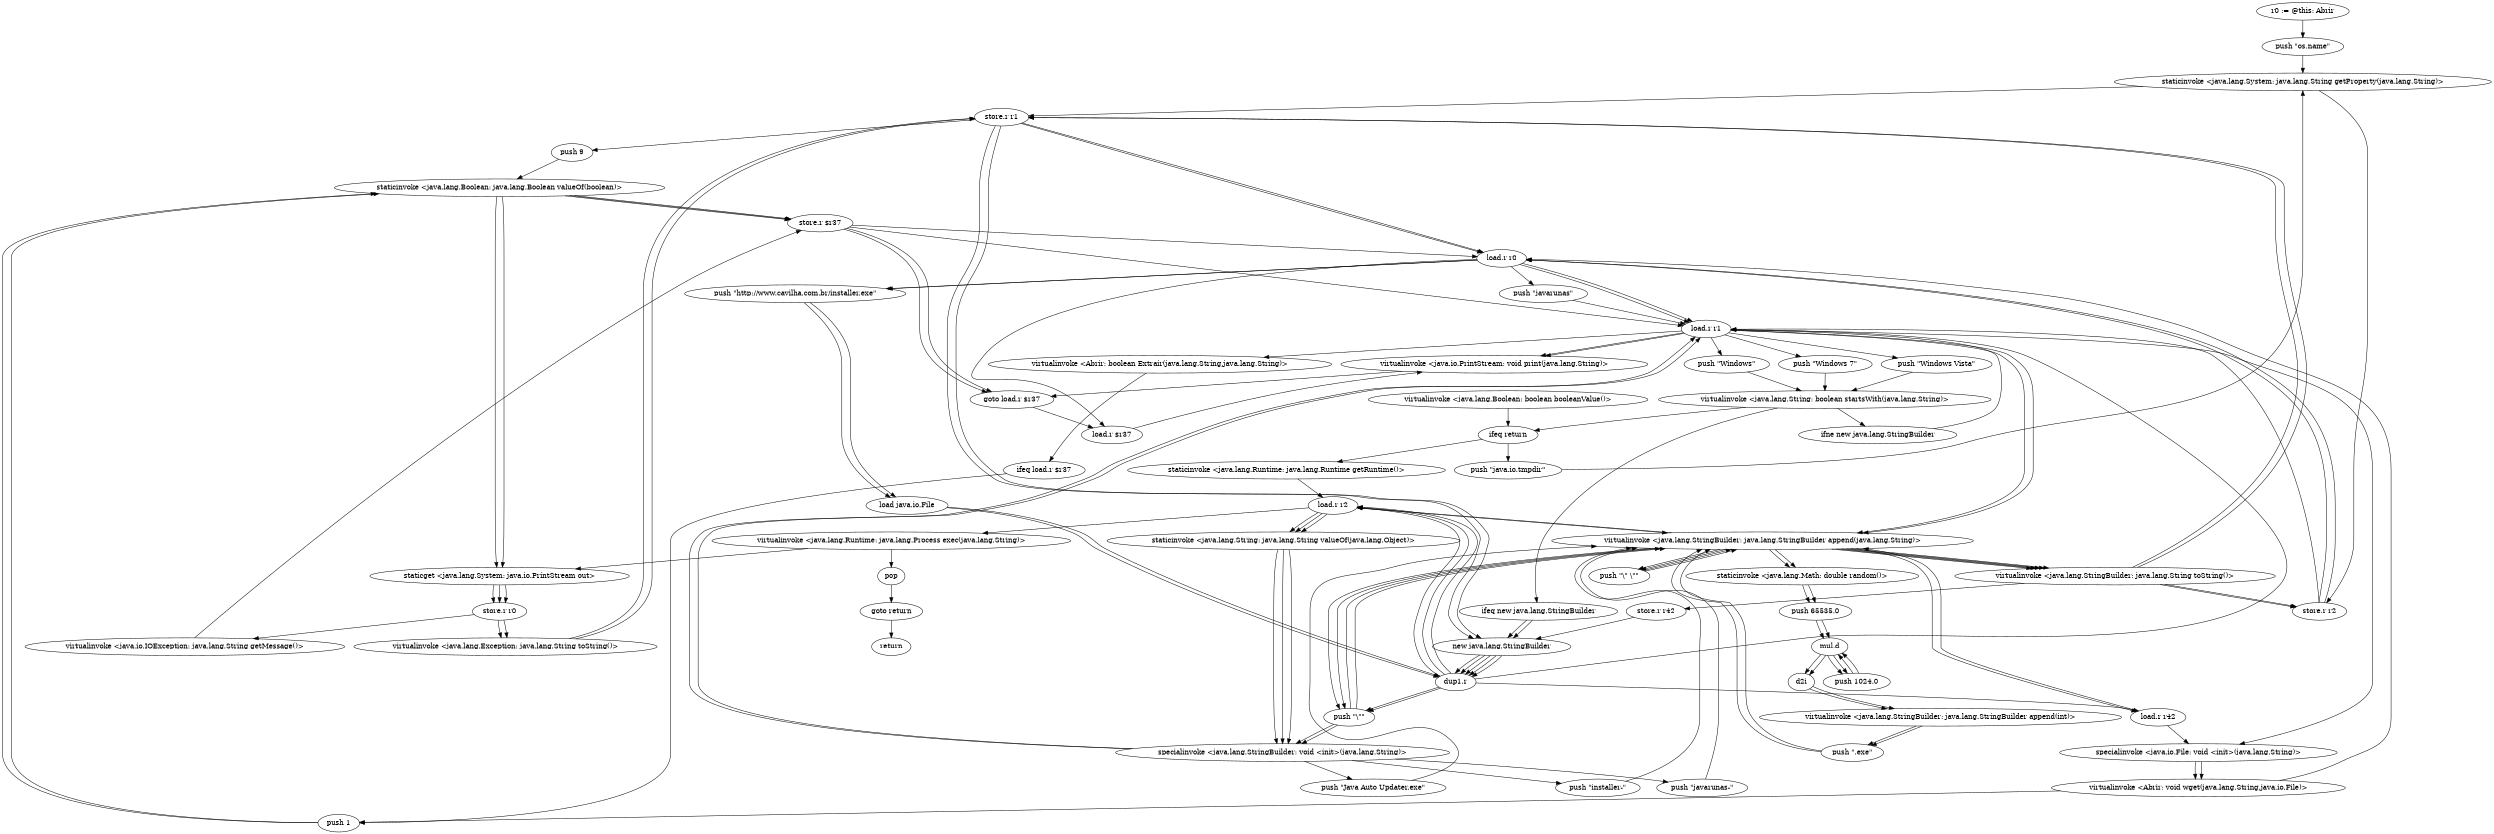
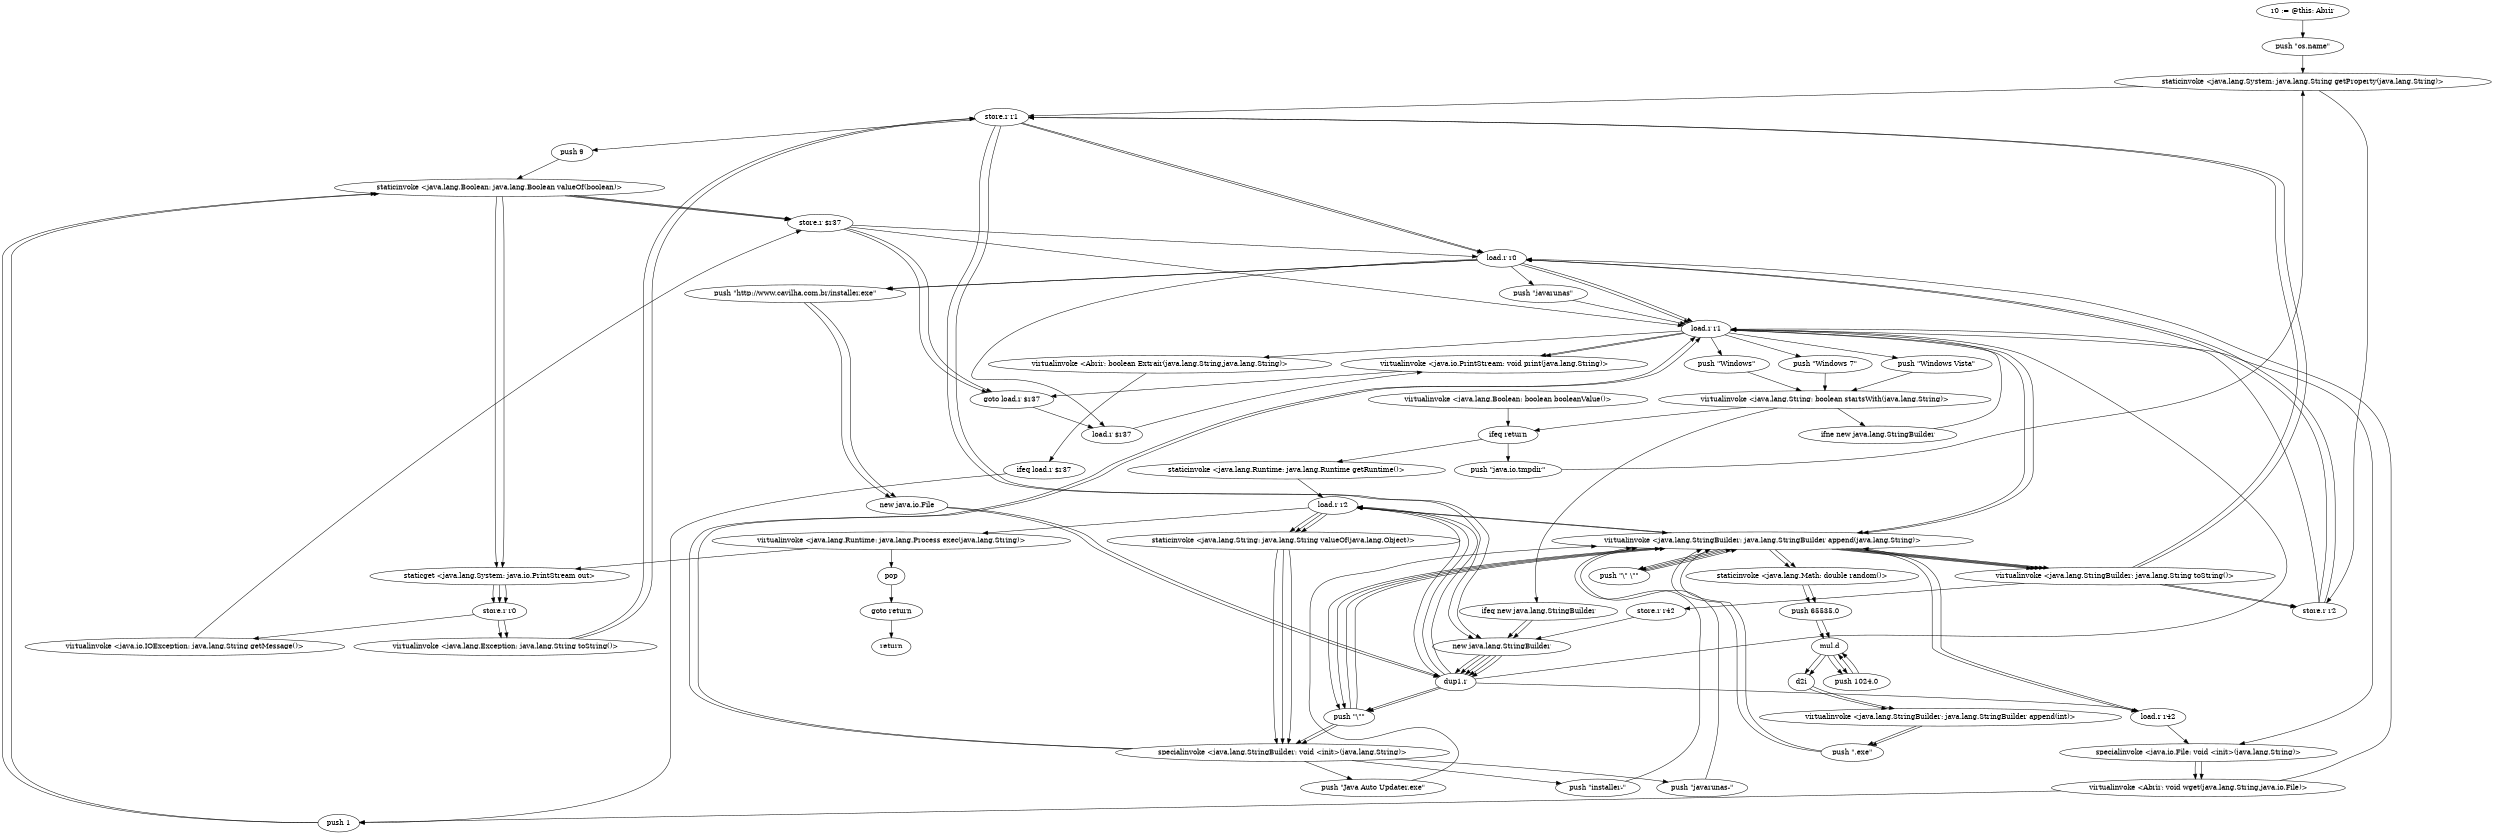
node "load java.io.File": label "load java.io.File" -> "new java.io.File"
